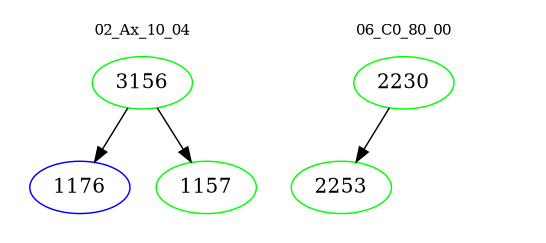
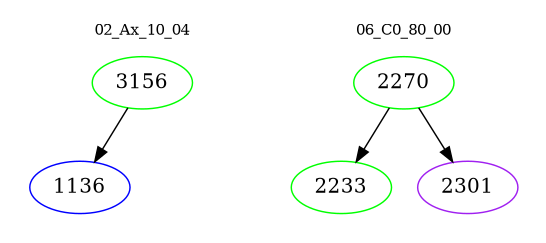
node "2230": label "2230" -> "2270"
node "1176": label "1176" -> "1136"
node "1157": removed
node "2253": label "2253" -> "2233"
node "2301": added
